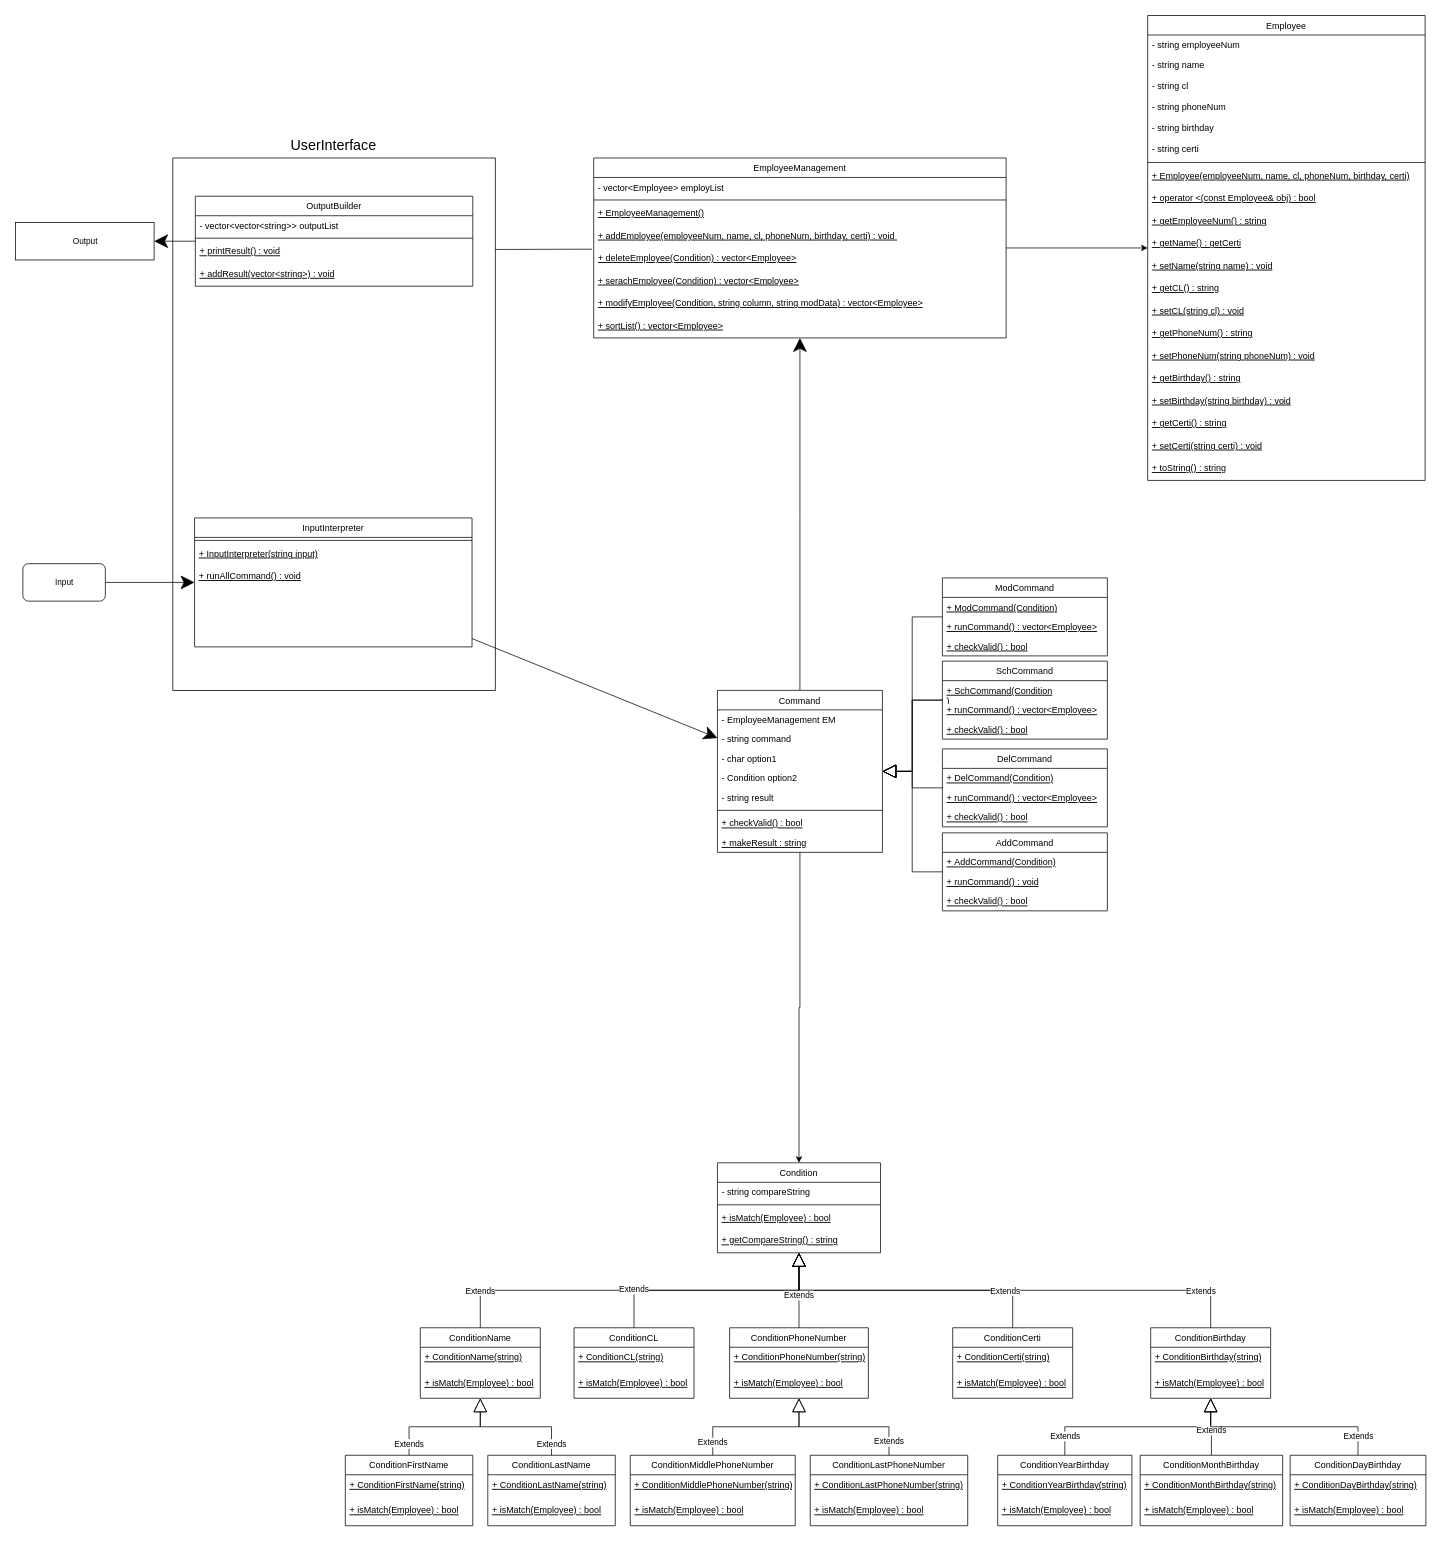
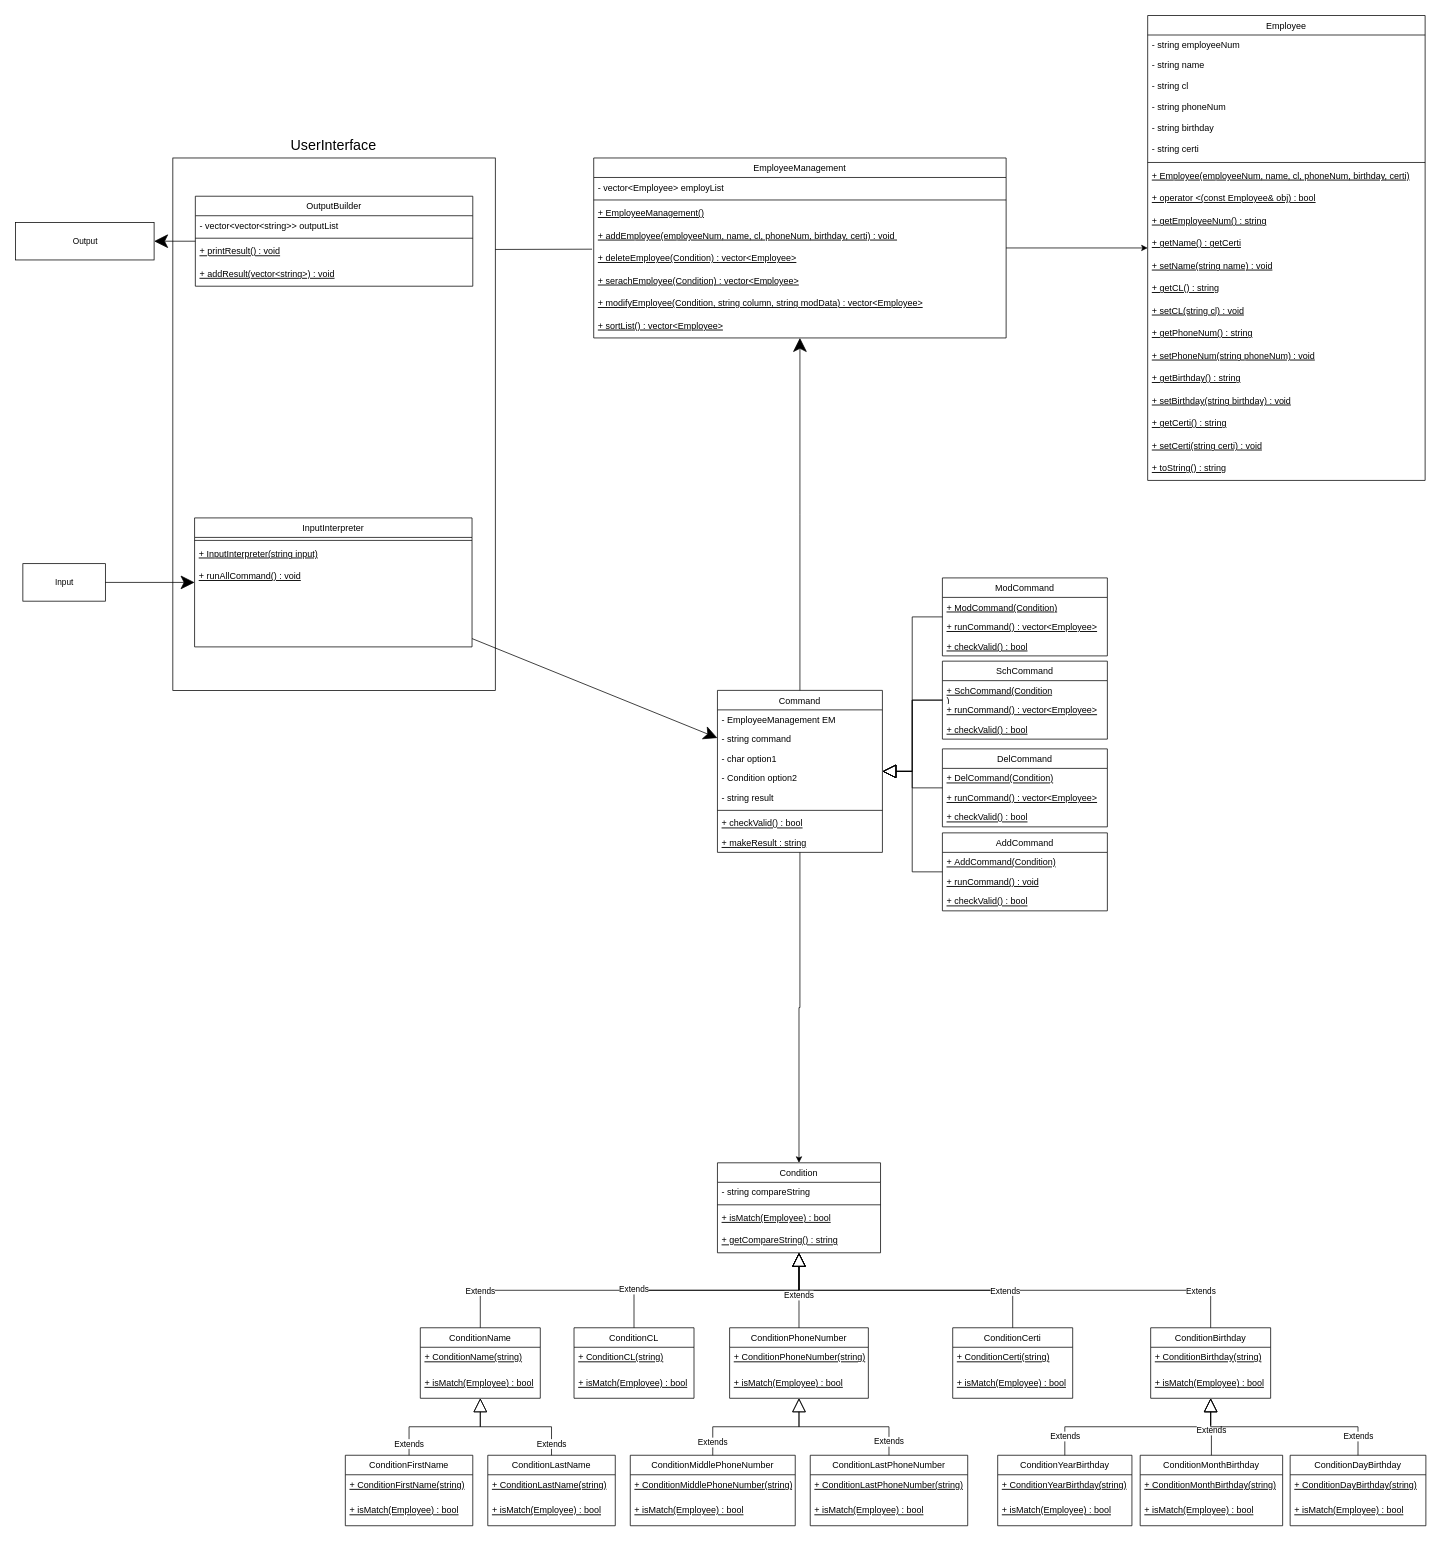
node "Input": shape rounded rectangle -> rectangle
